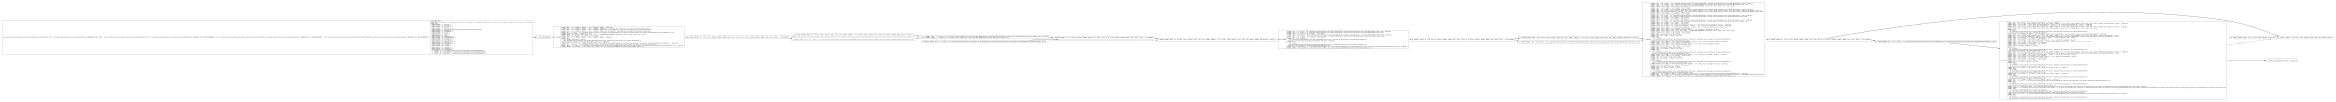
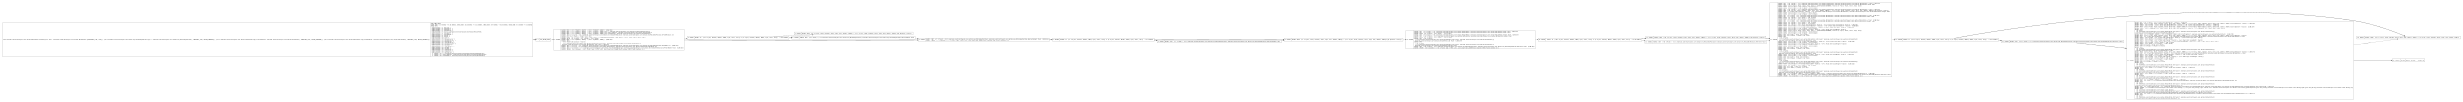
edge "4: 0x001e" -> "6: 0x0022": now "2: 0x0000" -> "6: 0x0022"
edge "9: 0x002c" -> "7: 0x0028": reversed
